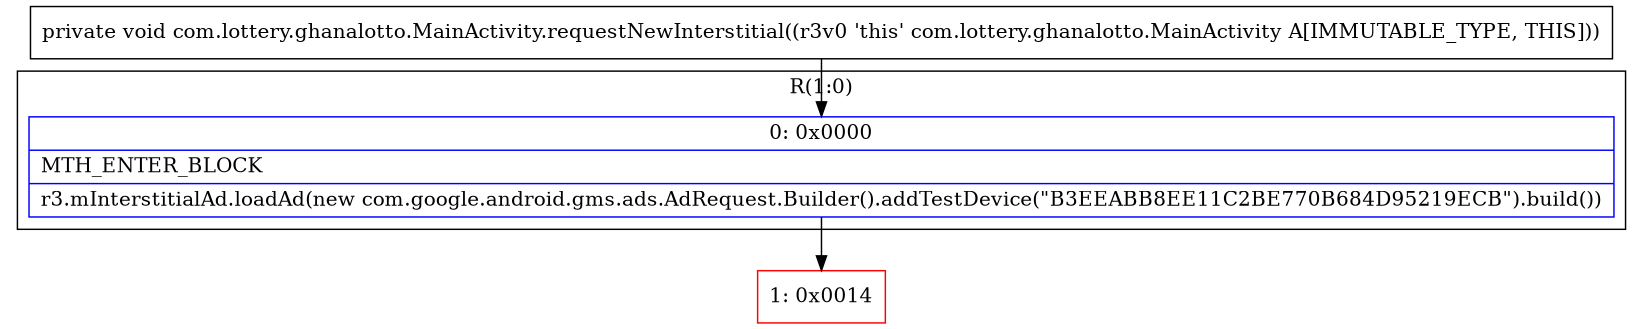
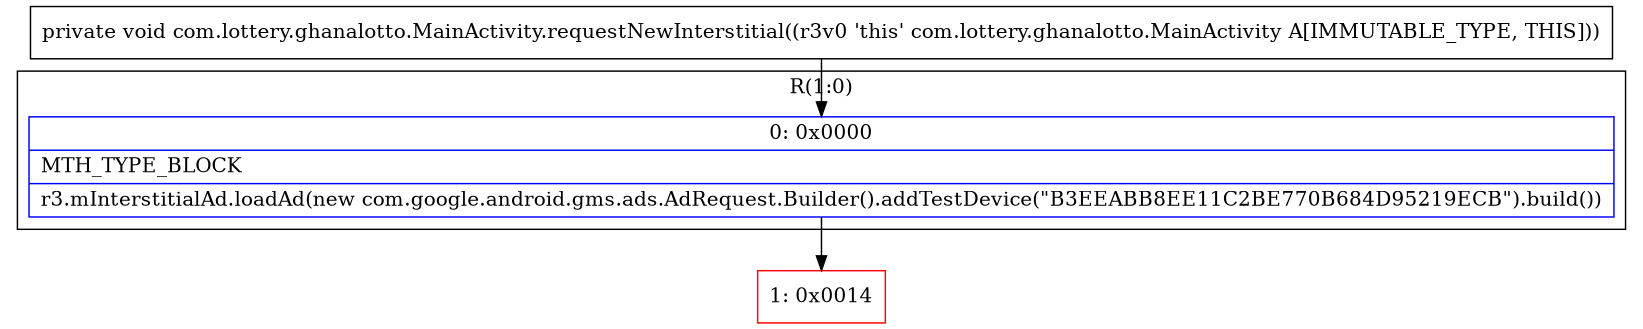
node "0: 0x0000": text "MTH_ENTER_BLOCK" -> "MTH_TYPE_BLOCK"
